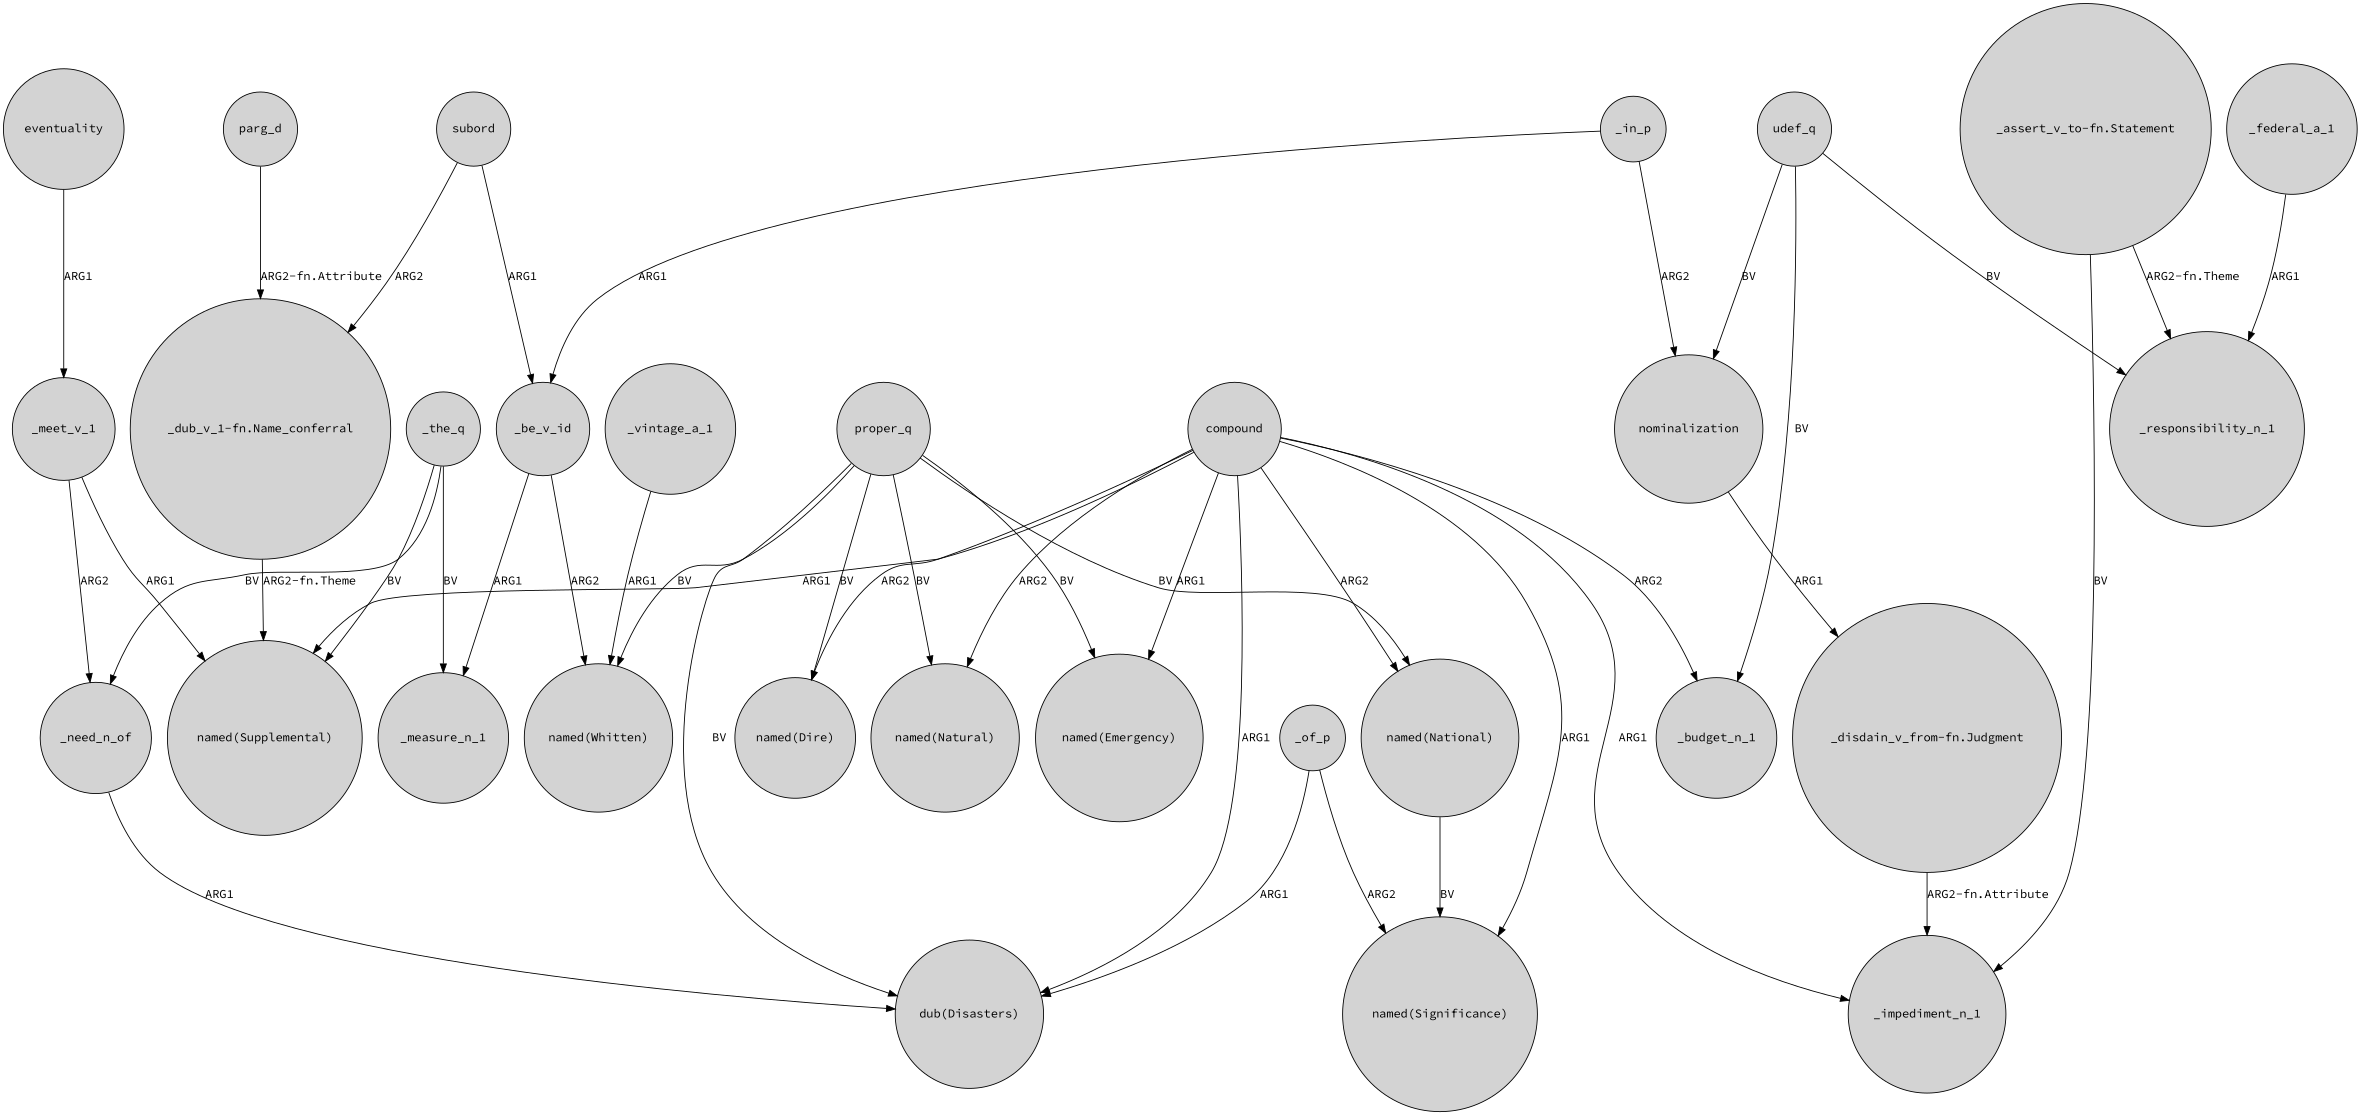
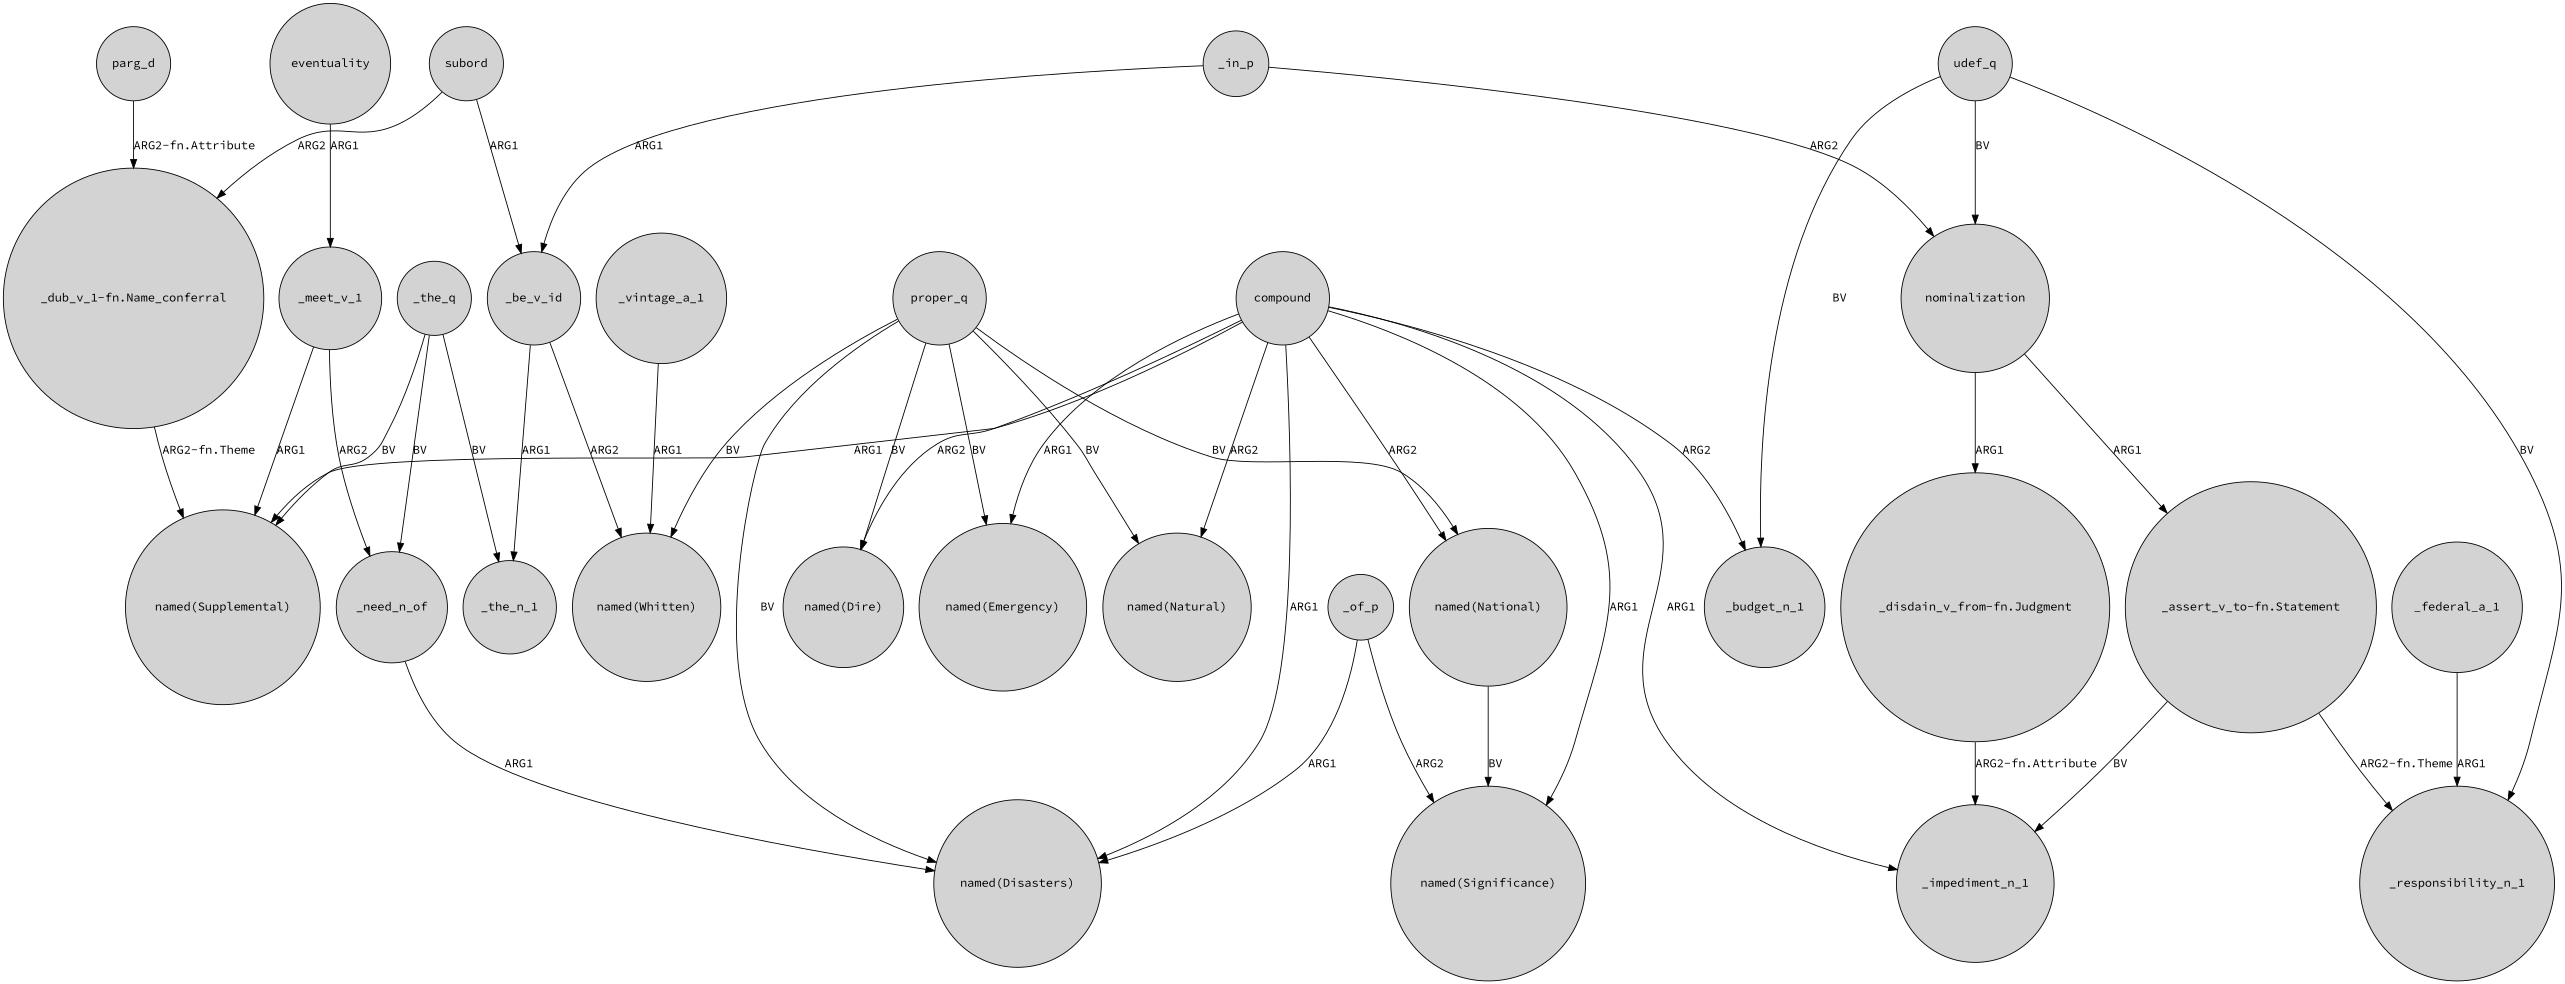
edge "nominalization" -> "_assert_v_to-fn.Statement": added, label "ARG1"
node "_measure_n_1": label "_measure_n_1" -> "_the_n_1"
node "dub(Disasters)": label "dub(Disasters)" -> "named(Disasters)"
